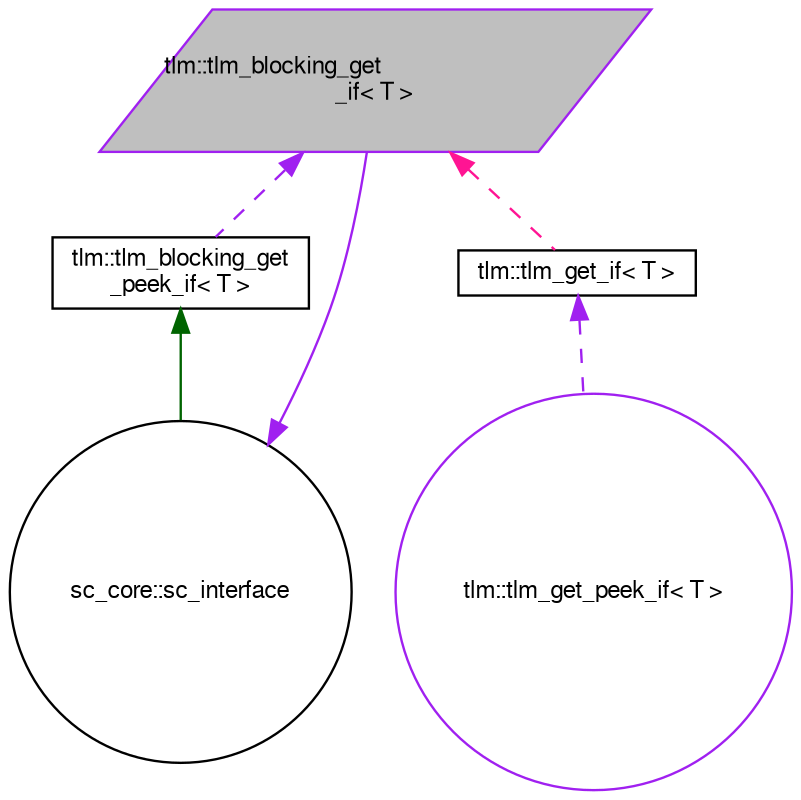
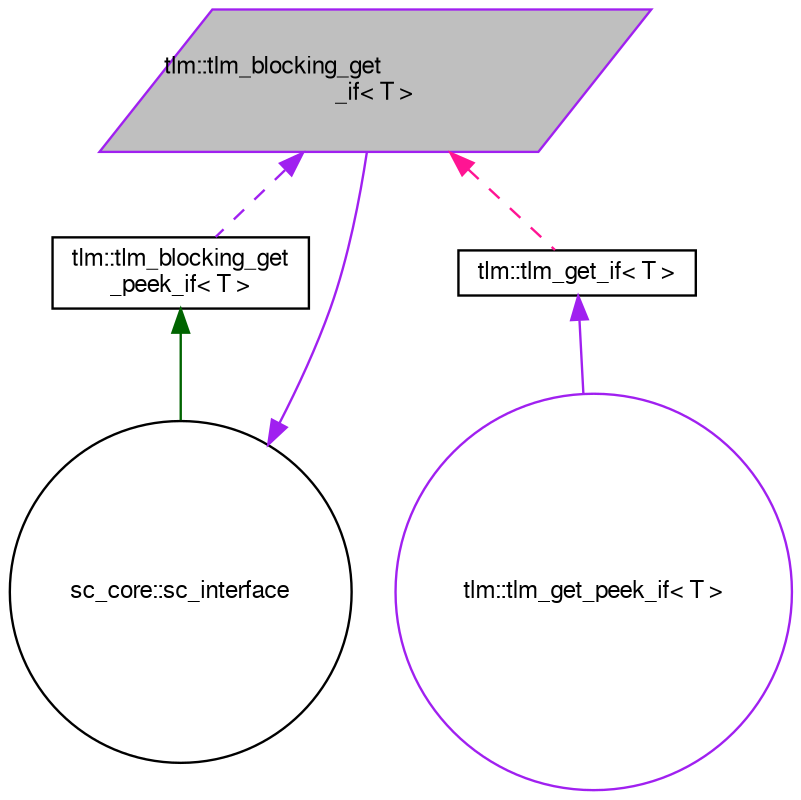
edge "tlm::tlm_get_peek_if< T >" -> "tlm::tlm_get_if< T >": style dashed -> solid
